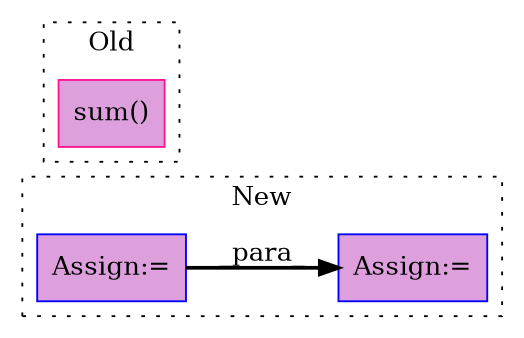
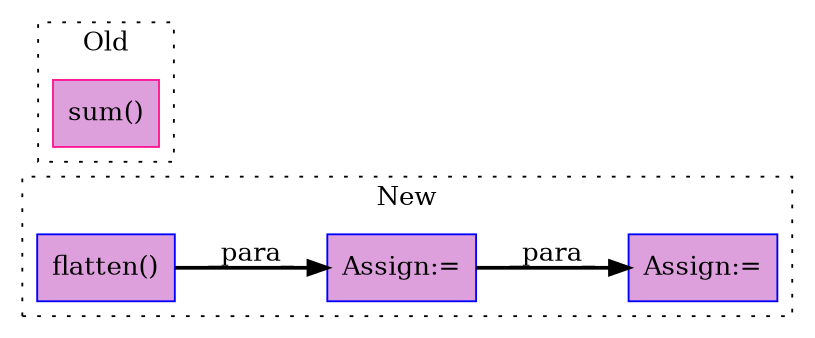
node "flatten()": added
